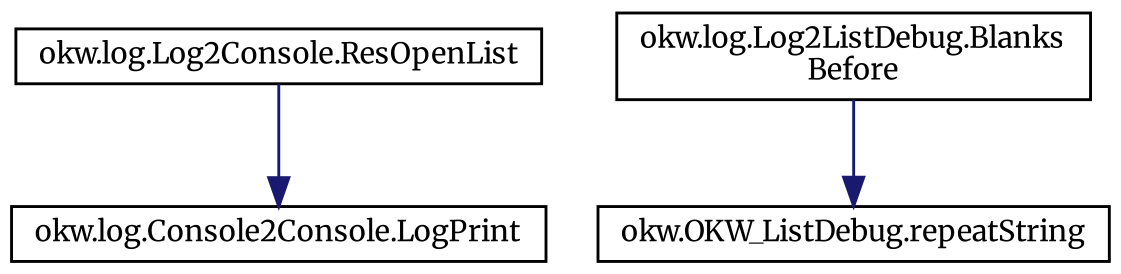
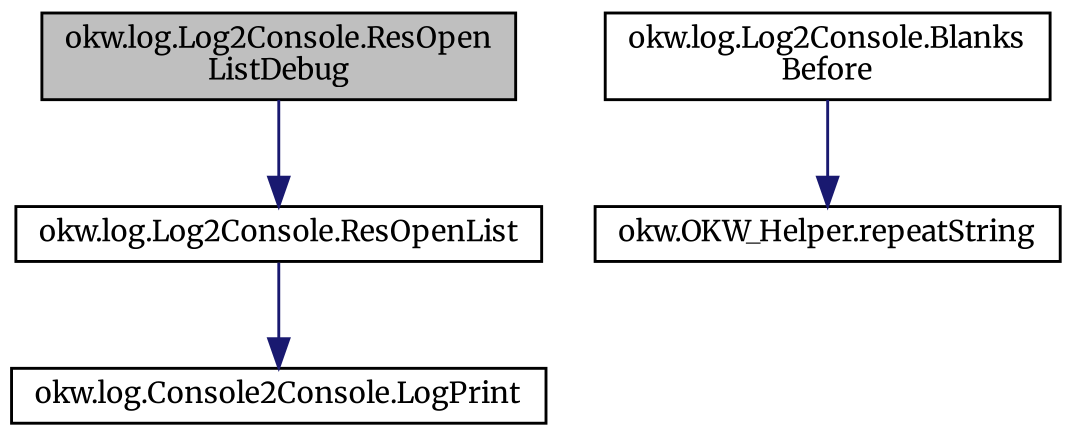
node "okw.log.Log2Console.ResOpen ListDebug": added
node "okw.log.Log2ListDebug.Blanks Before": label "okw.log.Log2ListDebug.Blanks Before" -> "okw.log.Log2Console.Blanks Before"
node "okw.OKW_ListDebug.repeatString": label "okw.OKW_ListDebug.repeatString" -> "okw.OKW_Helper.repeatString"
